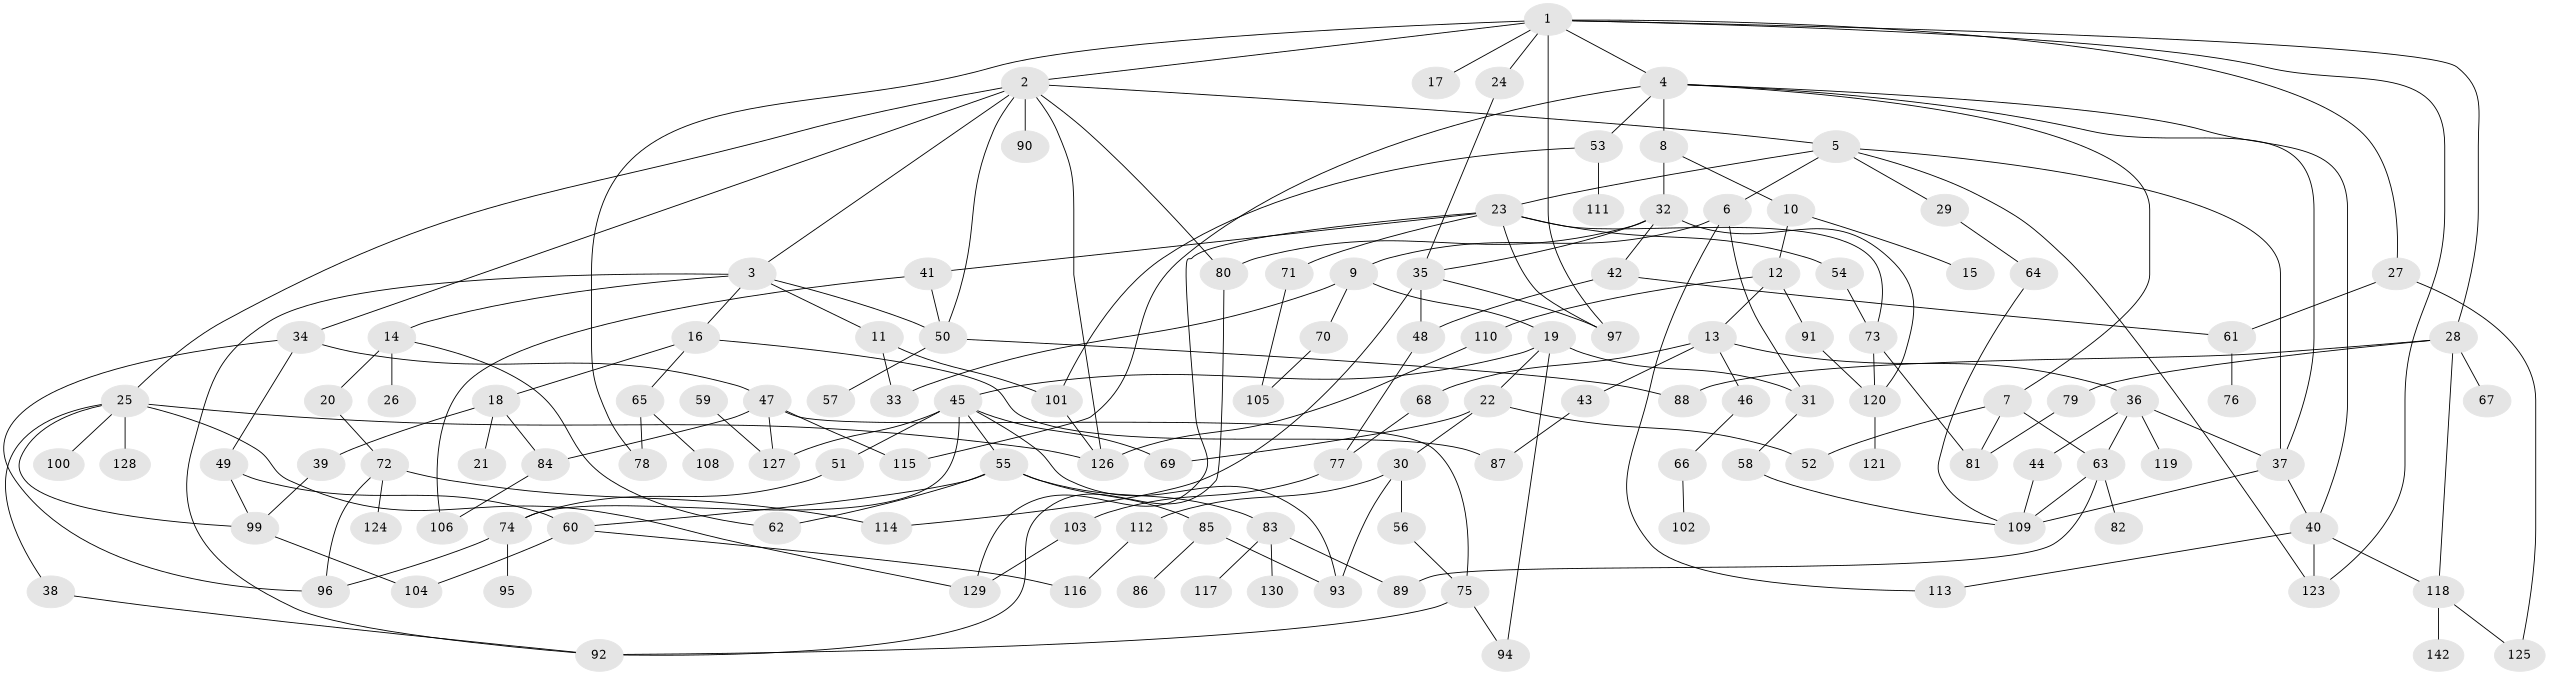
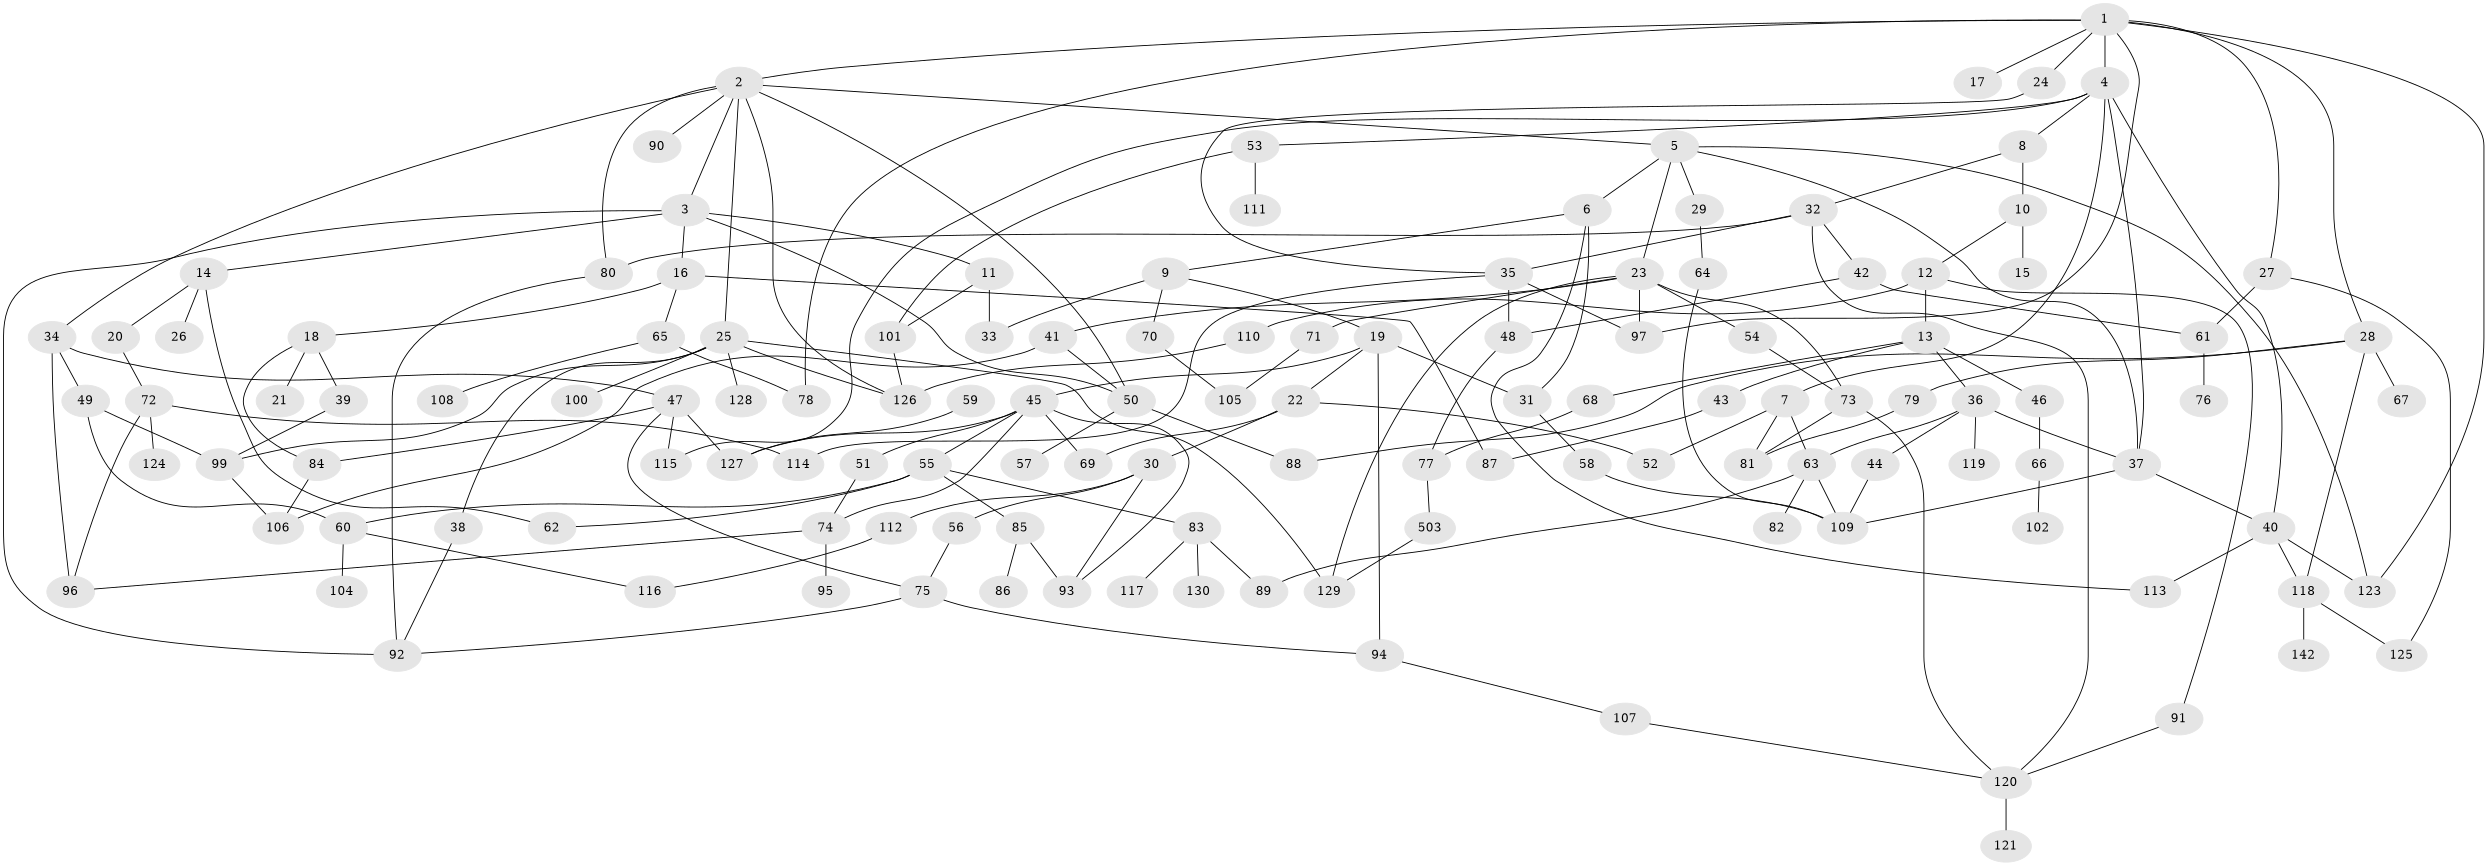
node "103": label "103" -> "503"
edge "99" -- "104": now "99" -- "106"
node "107": added
